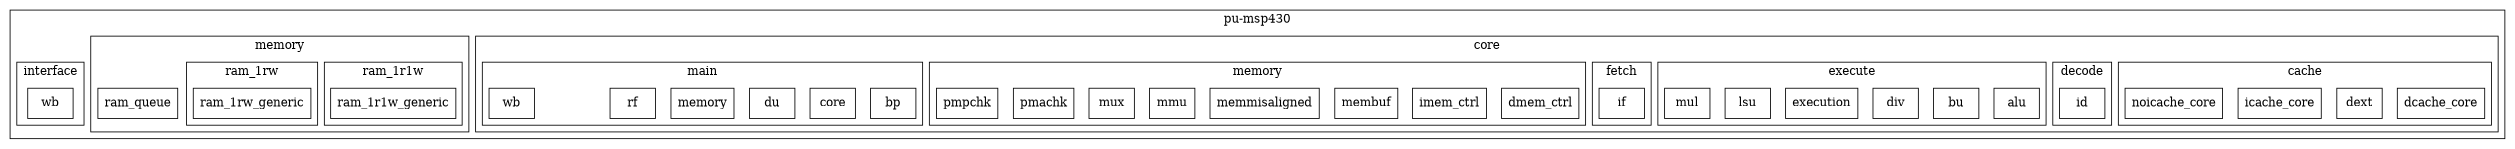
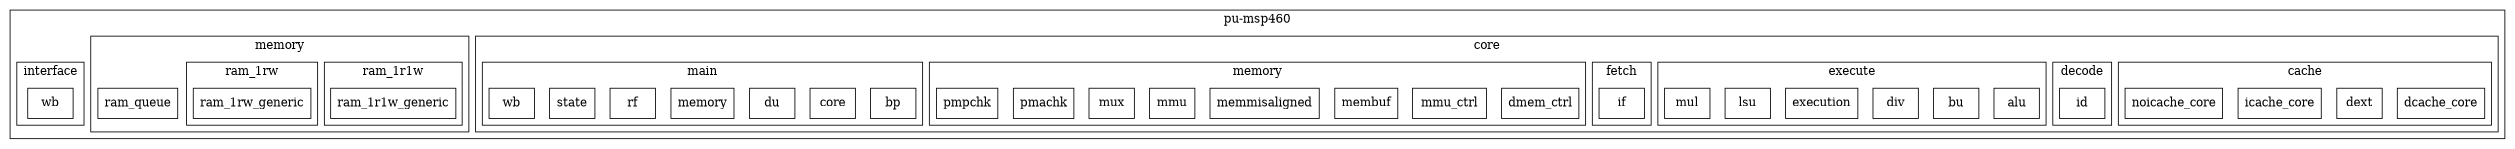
cluster "pu-msp430": label "pu-msp430" -> "pu-msp460"
node "state": added
node "imem_ctrl": label "imem_ctrl" -> "mmu_ctrl"
